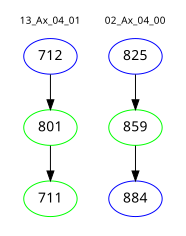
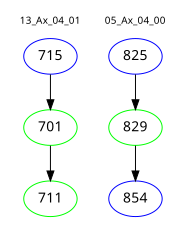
cluster "02_Ax_04_00": label "02_Ax_04_00" -> "05_Ax_04_00"
node "712": label "712" -> "715"
node "801": label "801" -> "701"
node "859": label "859" -> "829"
node "884": label "884" -> "854"
